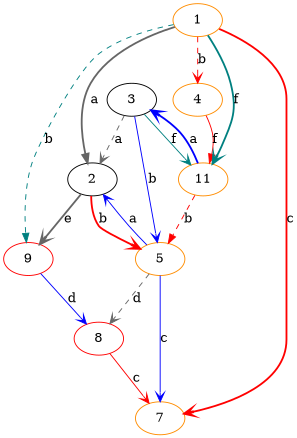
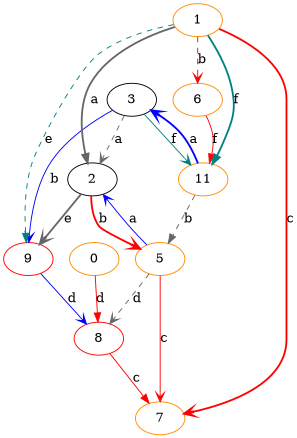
edge "1" -> "11": arrowhead vee -> normal
node "4": label "4" -> "6"
edge "1" -> "9": label "b" -> "e"
edge "3" -> "5": now "3" -> "9"
edge "11" -> "5": color red -> gray40
node "0": added
edge "5" -> "7": color blue -> red
edge "8" -> "7": arrowhead vee -> normal
